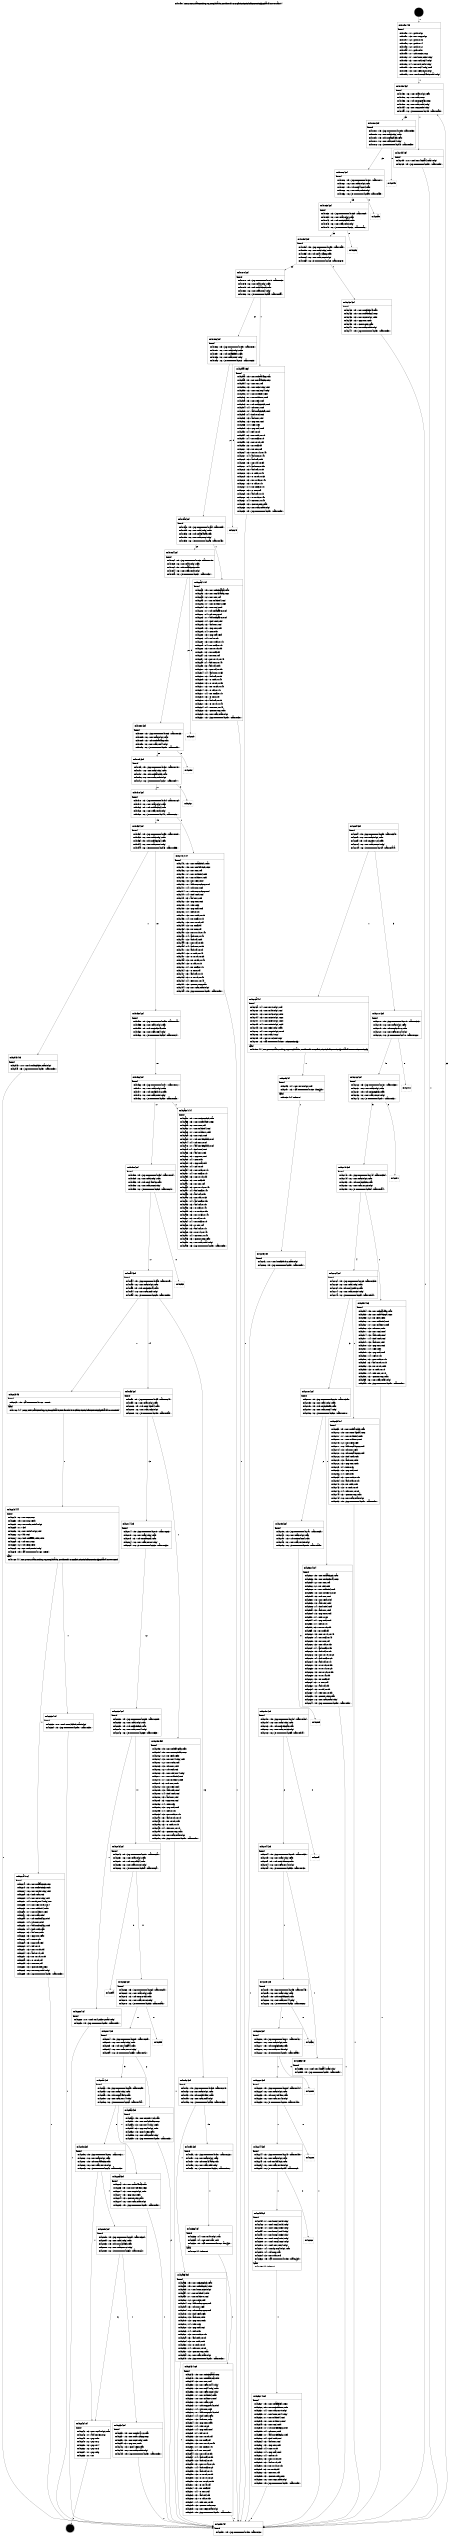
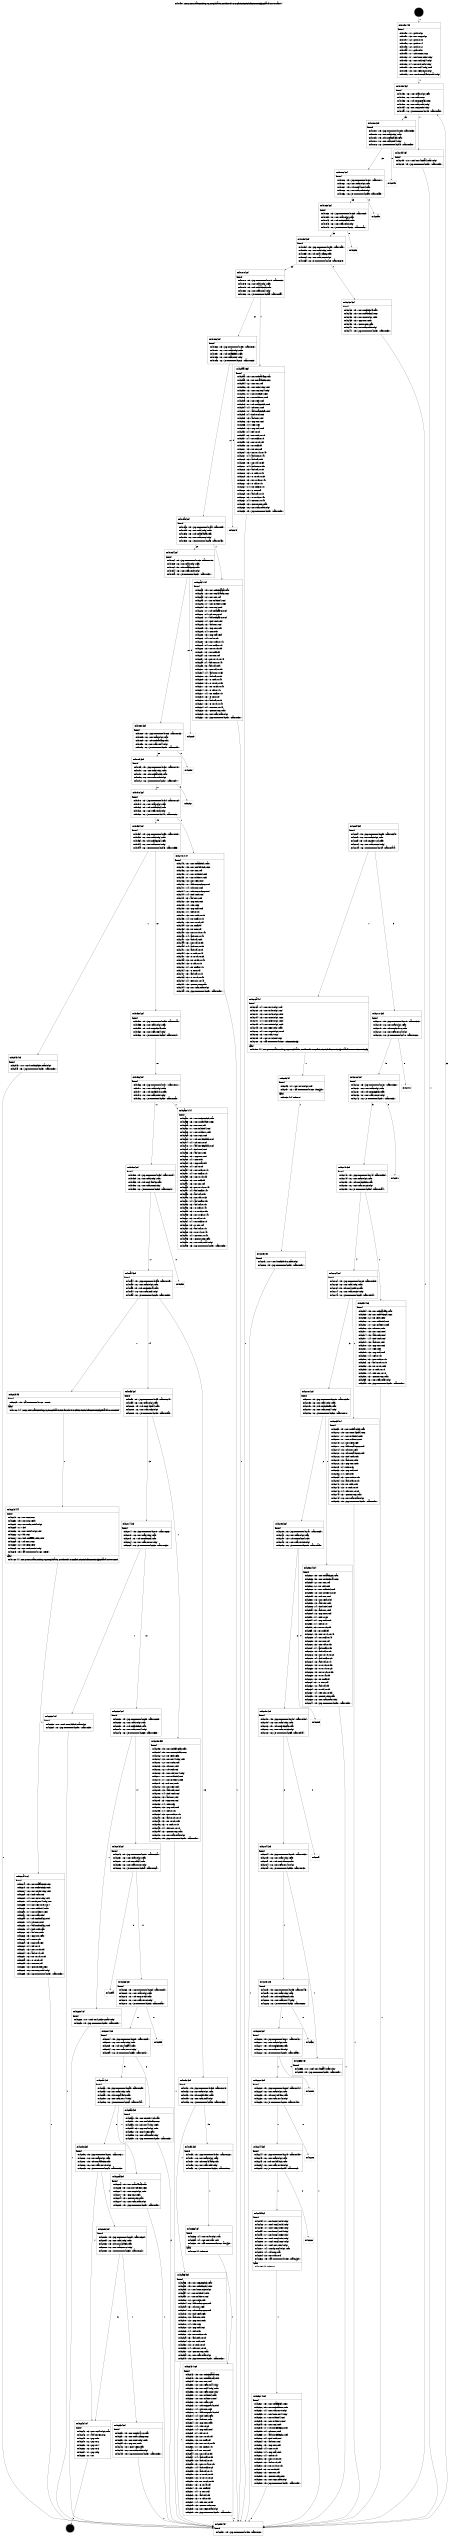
edge "0x40219c [28]" -> "0x4021b8 [28]": added, label "2"
edge "0x40264e [44]" -> "0x4023e3 [15]": now "0x402014 [28]" -> "0x4023e3 [15]"
